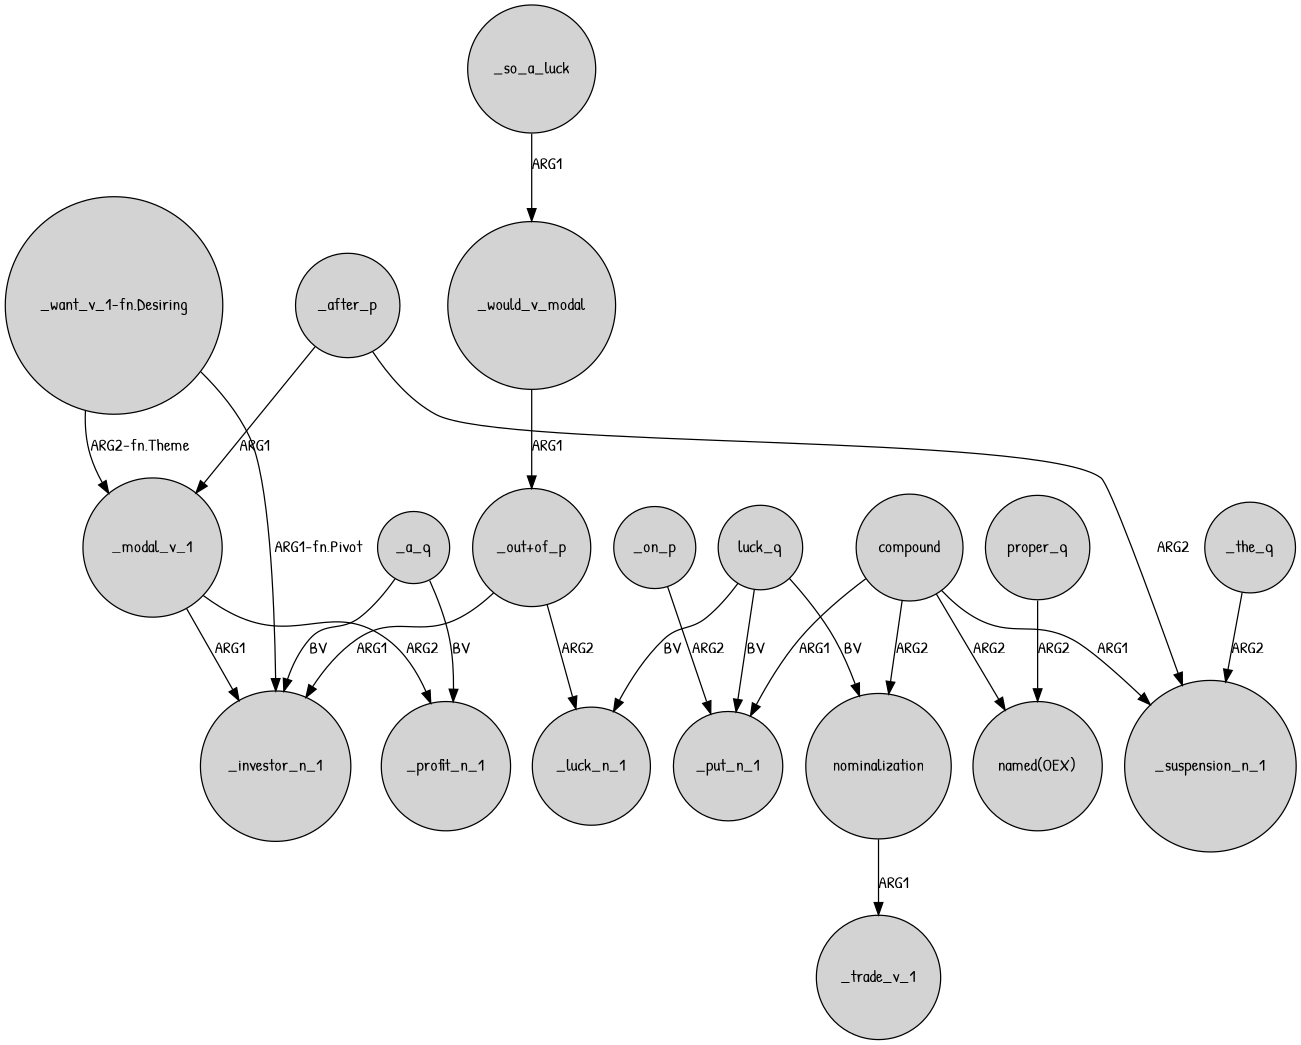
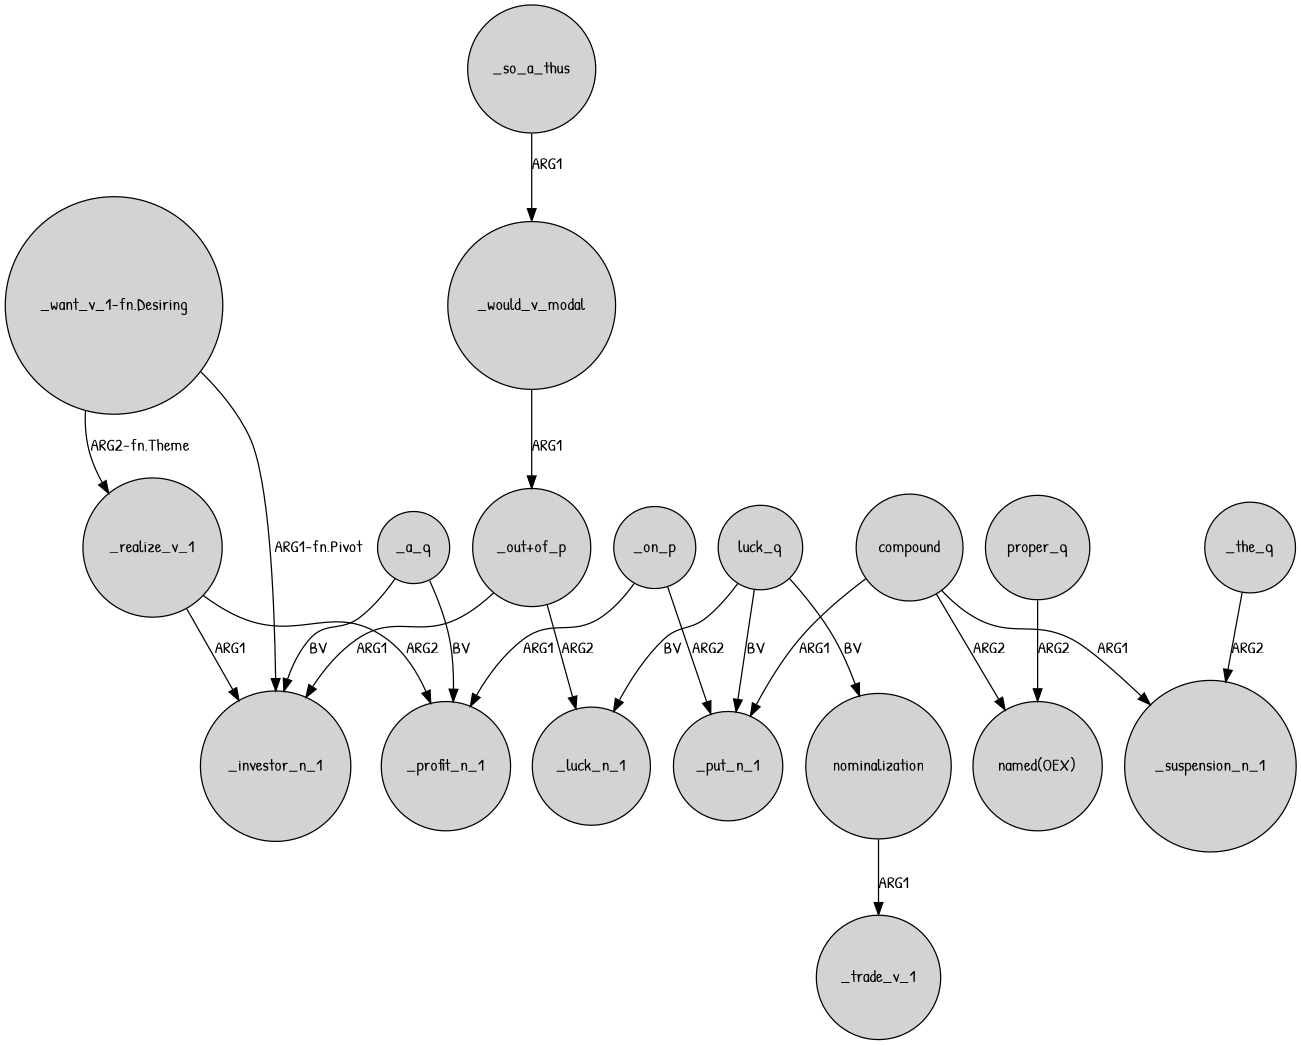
node "_so_a_luck": label "_so_a_luck" -> "_so_a_thus"
node "_after_p": removed
node "_modal_v_1": label "_modal_v_1" -> "_realize_v_1"
edge "_on_p" -> "_profit_n_1": added, label "ARG1"
edge "compound" -> "nominalization": removed, label "ARG2"
